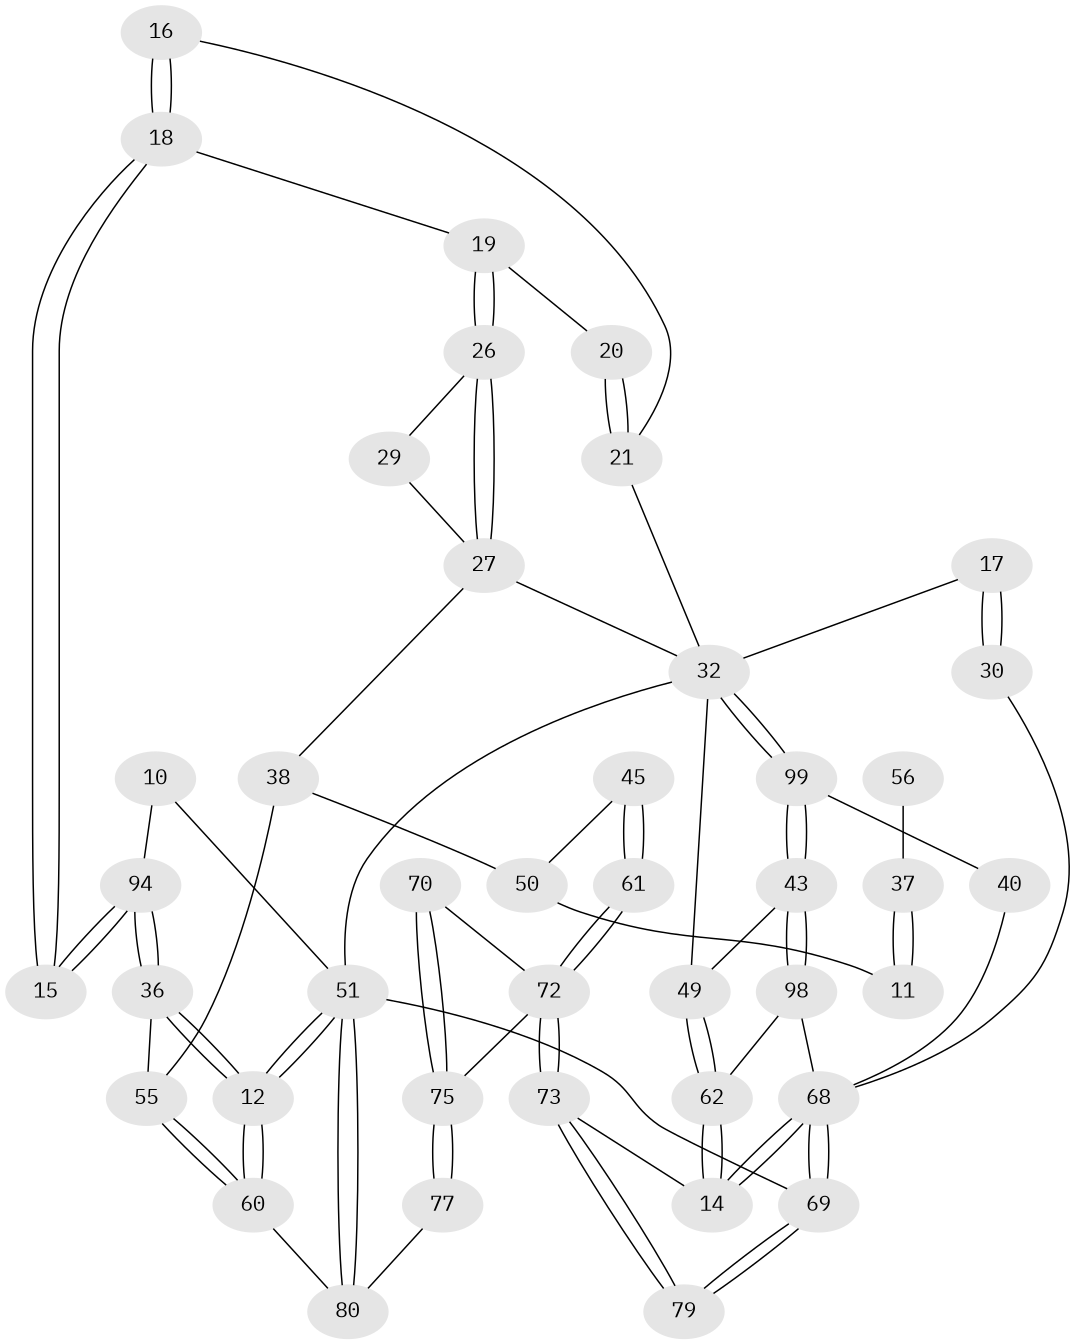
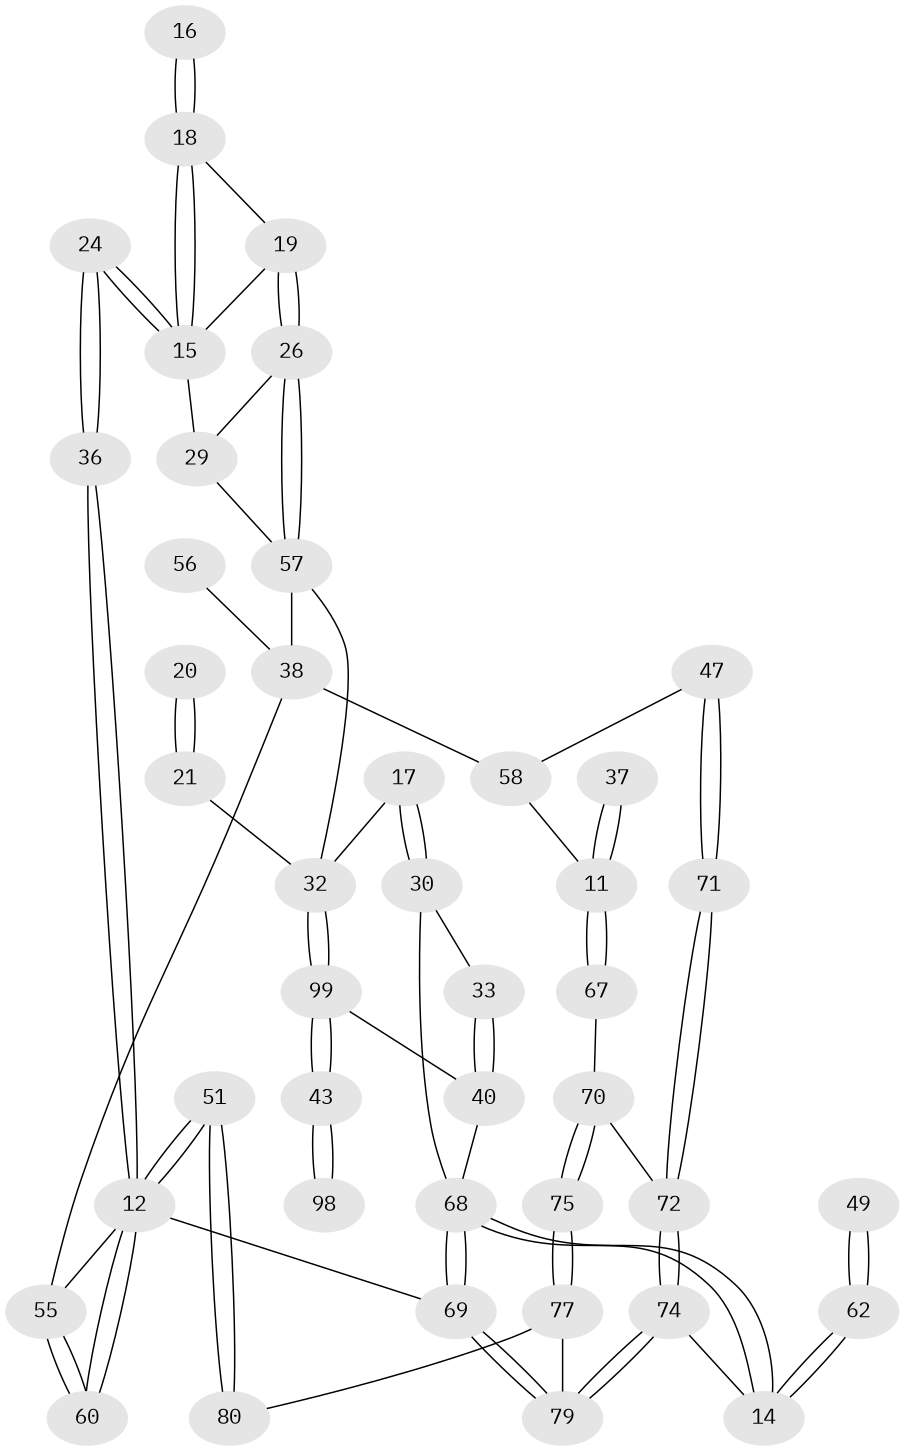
edge "16" -- "21": removed
edge "19" -- "20": now "19" -- "15"
edge "15" -- "29": added
node "27": label "27" -> "57"
edge "32" -- "51": removed
node "10": removed
node "45": label "45" -> "47"
edge "56" -- "37": now "56" -- "38"
edge "32" -- "49": removed
node "94": label "94" -> "24"
node "50": label "50" -> "58"
node "61": label "61" -> "71"
edge "43" -- "49": removed
node "33": added
node "67": added
edge "36" -- "55": now "12" -- "55"
edge "72" -- "75": removed
edge "98" -- "62": removed
edge "98" -- "68": removed
edge "51" -- "69": now "12" -- "69"
node "73": label "73" -> "74"
edge "60" -- "80": removed
edge "77" -- "79": added
